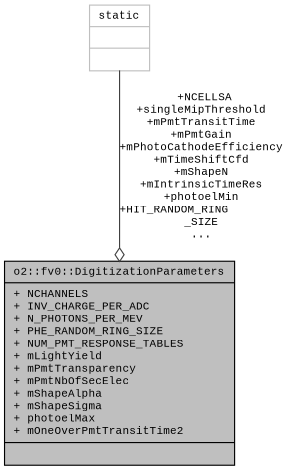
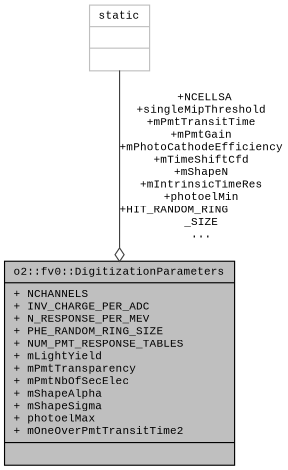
node "o2::fv0::DigitizationParameters": text "+ N_PHOTONS_PER_MEV" -> "+ N_RESPONSE_PER_MEV"
